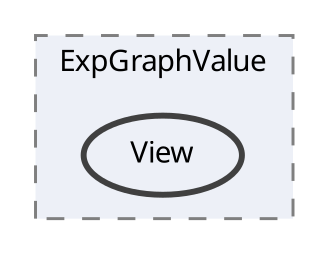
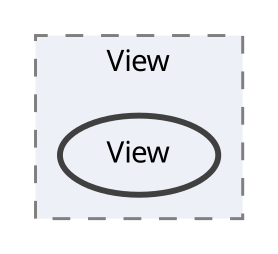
cluster "ExpGraphValue": label "ExpGraphValue" -> "View"
